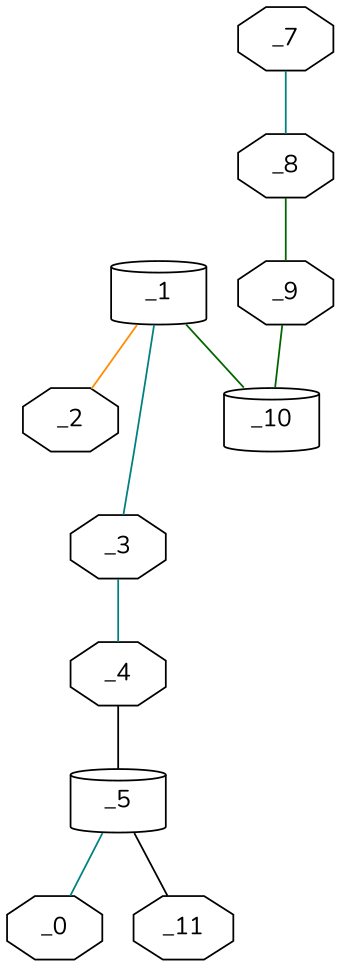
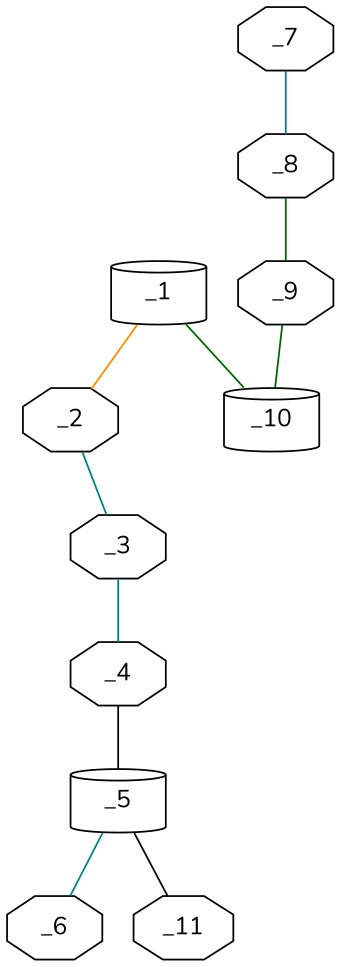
edge "_1" -- "_3": now "_2" -- "_3"
node "_0": label "_0" -> "_6"
